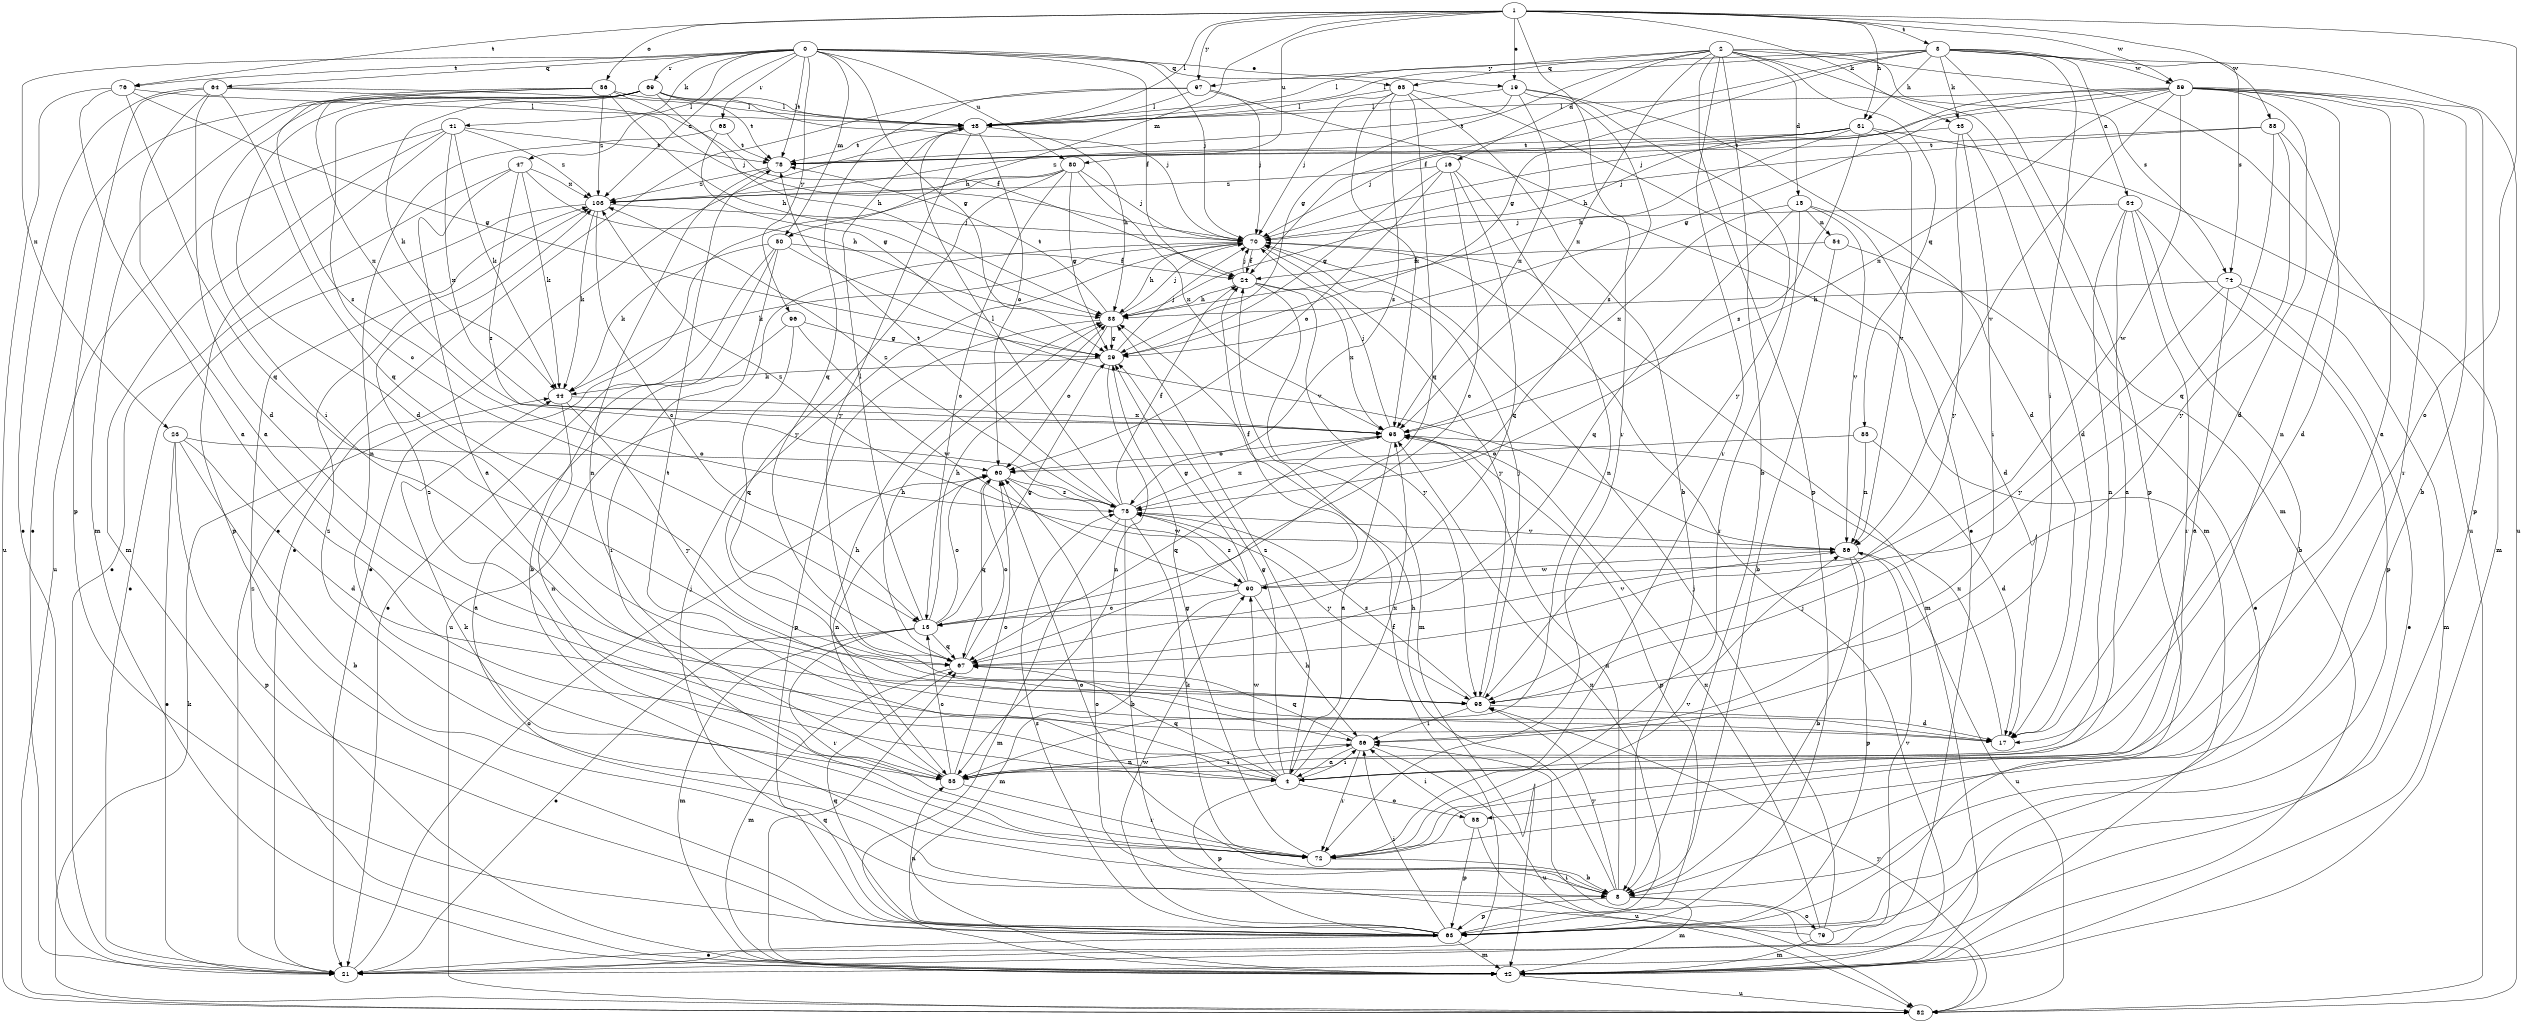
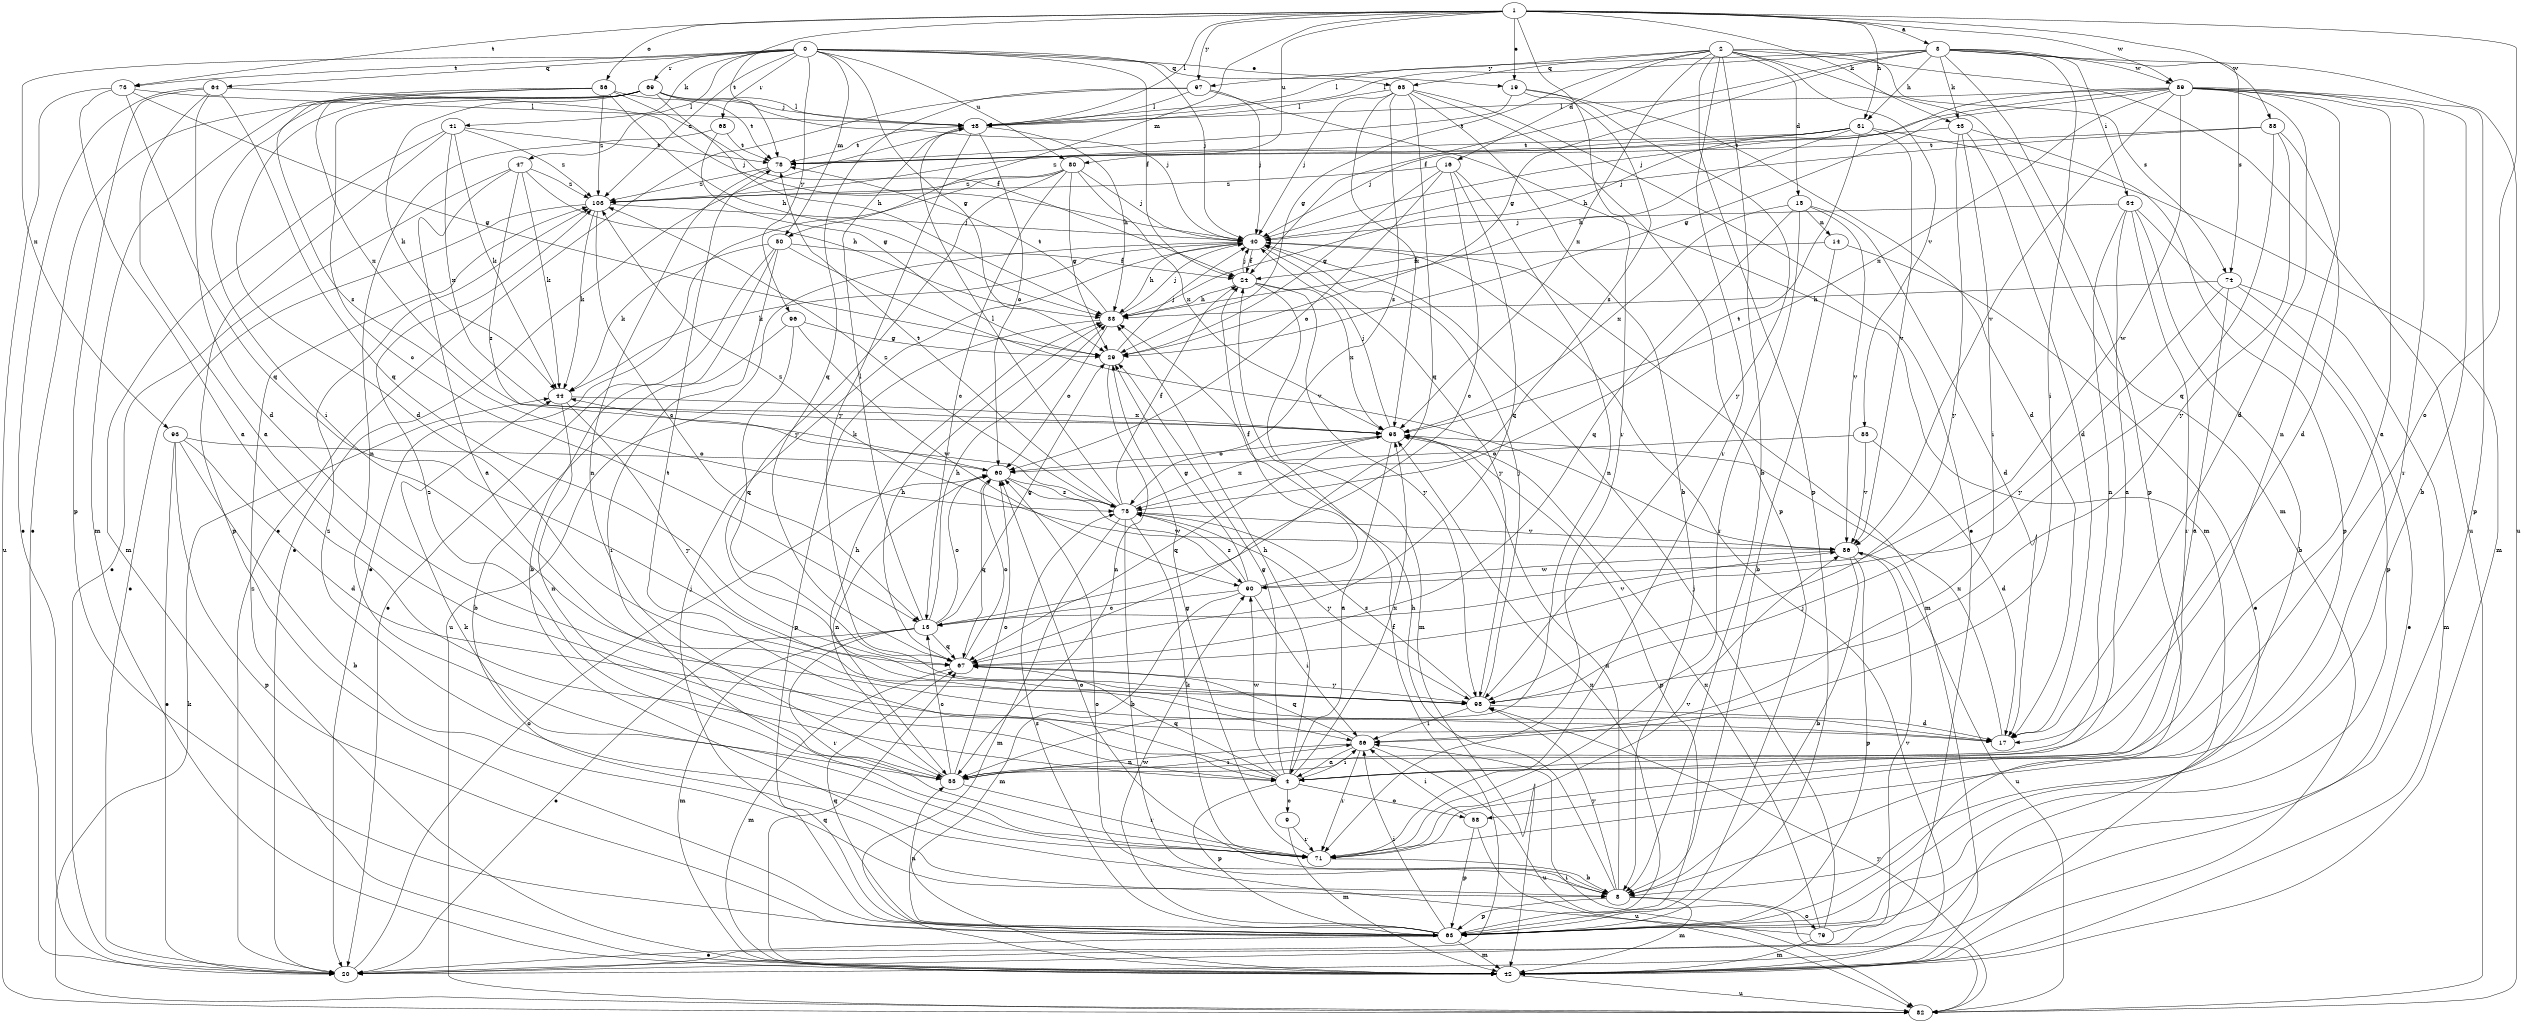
edge "1" -> "3": label "t" -> "a"
node "76": label "76" -> "73"
edge "64" -> "48": removed, label "l"
edge "0" -> "78": now "1" -> "78"
edge "56" -> "48": label "l" -> "j"
edge "19" -> "48": removed, label "l"
edge "3" -> "34": label "a" -> "i"
edge "47" -> "103": label "x" -> "z"
edge "80" -> "103": label "h" -> "z"
node "70": label "70" -> "40"
node "54": label "54" -> "14"
edge "2" -> "85": label "q" -> "v"
edge "19" -> "95": removed, label "x"
edge "31" -> "75": label "s" -> "t"
edge "33" -> "29": removed, label "g"
edge "29" -> "44": now "60" -> "44"
node "23": label "23" -> "93"
edge "85" -> "86": label "n" -> "v"
edge "65" -> "63": added, label "p"
edge "4" -> "33": label "z" -> "h"
edge "96" -> "8": label "a" -> "b"
edge "90" -> "36": label "h" -> "i"
edge "67" -> "98": added, label "y"
edge "43" -> "63": added, label "p"
node "9": added
node "72": label "72" -> "71"
node "21": label "21" -> "20"
edge "41" -> "82": removed, label "u"
